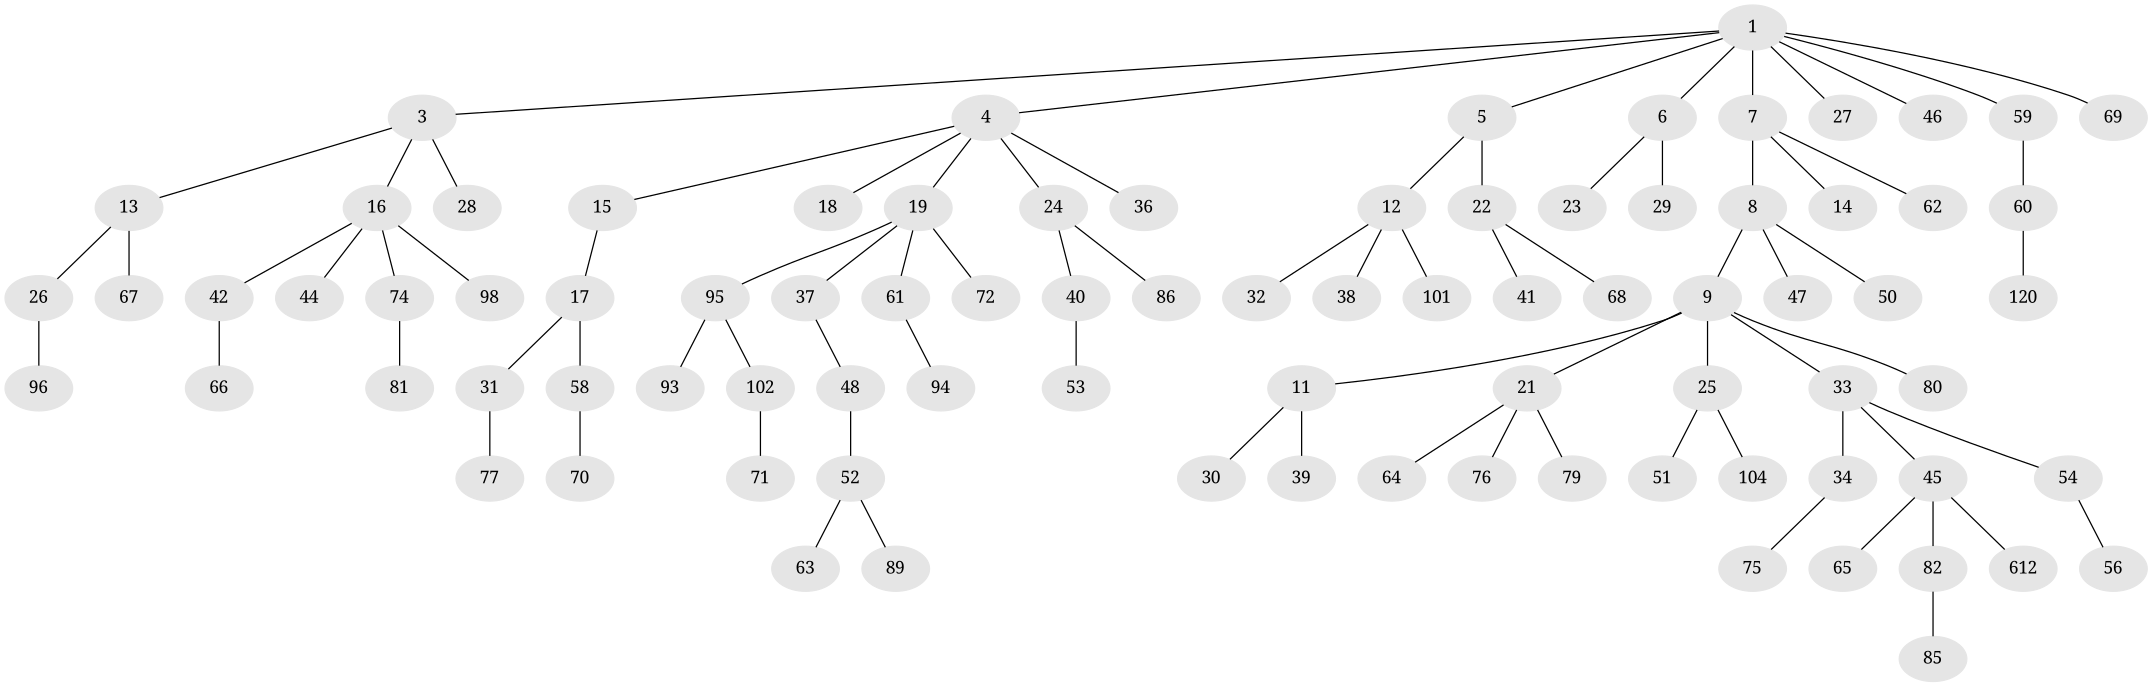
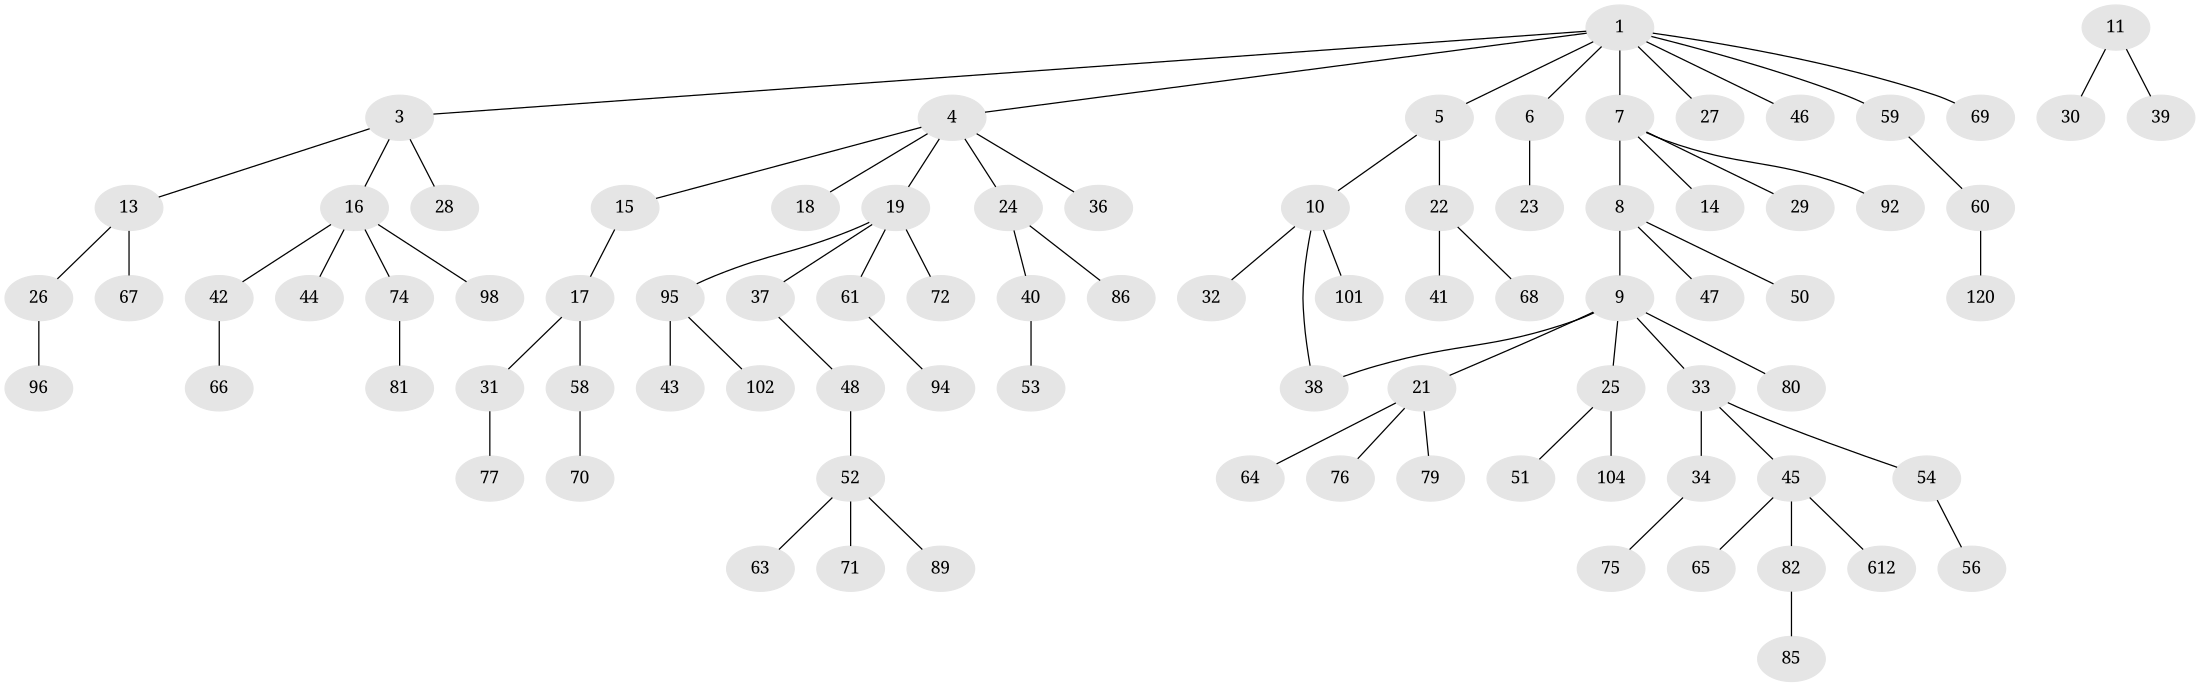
edge "6" -- "29": now "7" -- "29"
node "12": label "12" -> "10"
node "62": label "62" -> "92"
edge "9" -- "11": now "9" -- "38"
node "93": label "93" -> "43"
edge "102" -- "71": now "52" -- "71"
